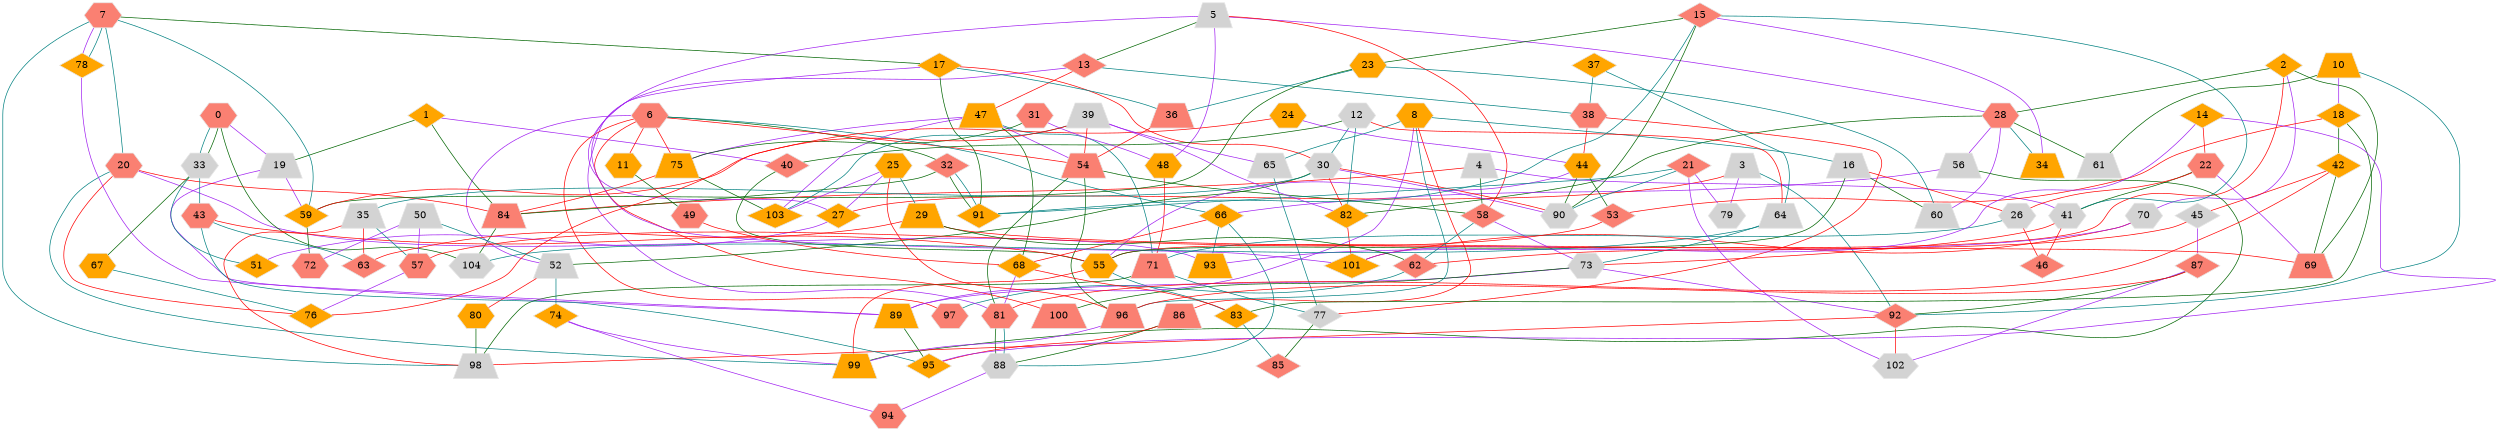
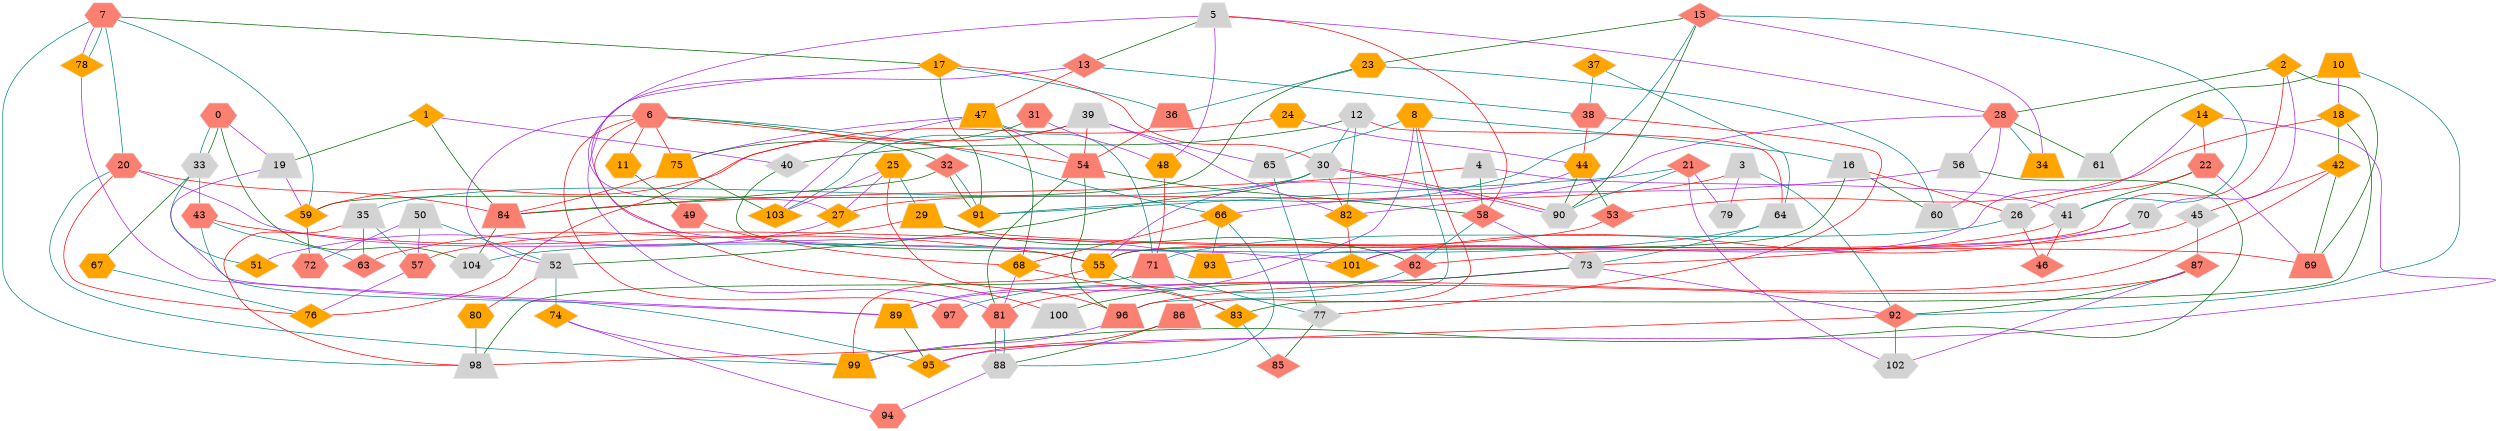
edge "28" -- "82": color darkgreen -> purple
node "40": fillcolor salmon -> lightgrey
node "100": fillcolor salmon -> lightgrey
